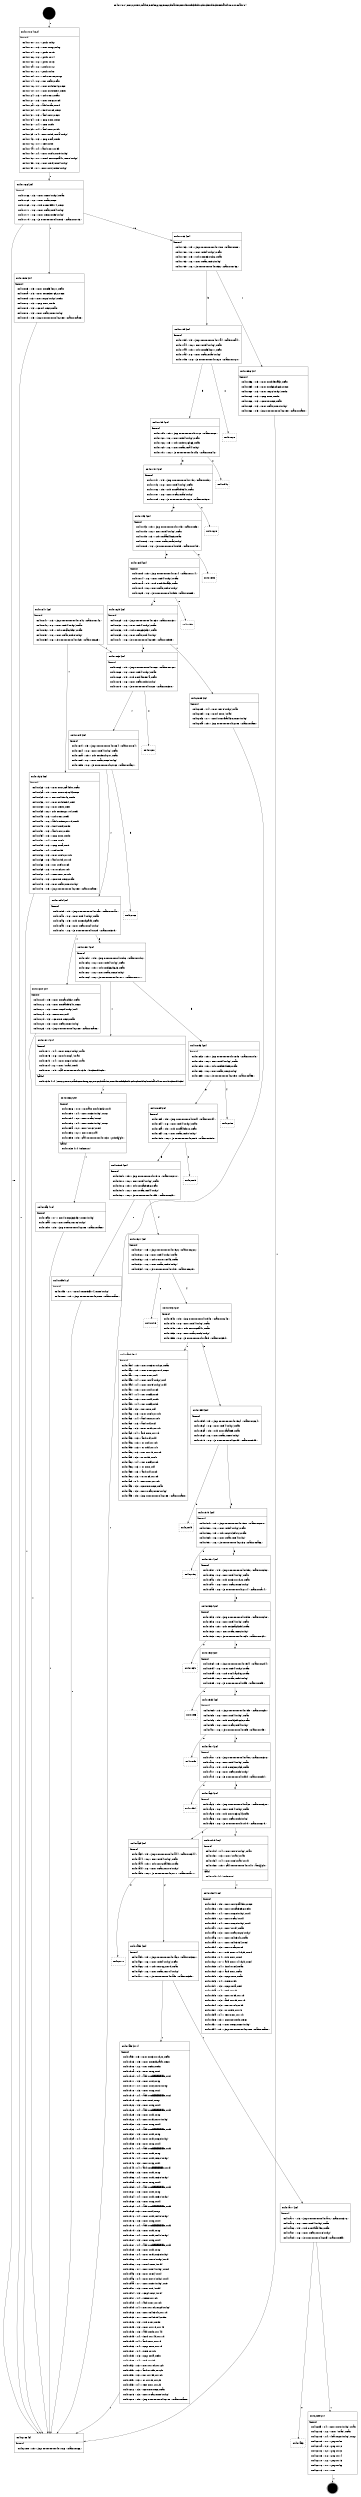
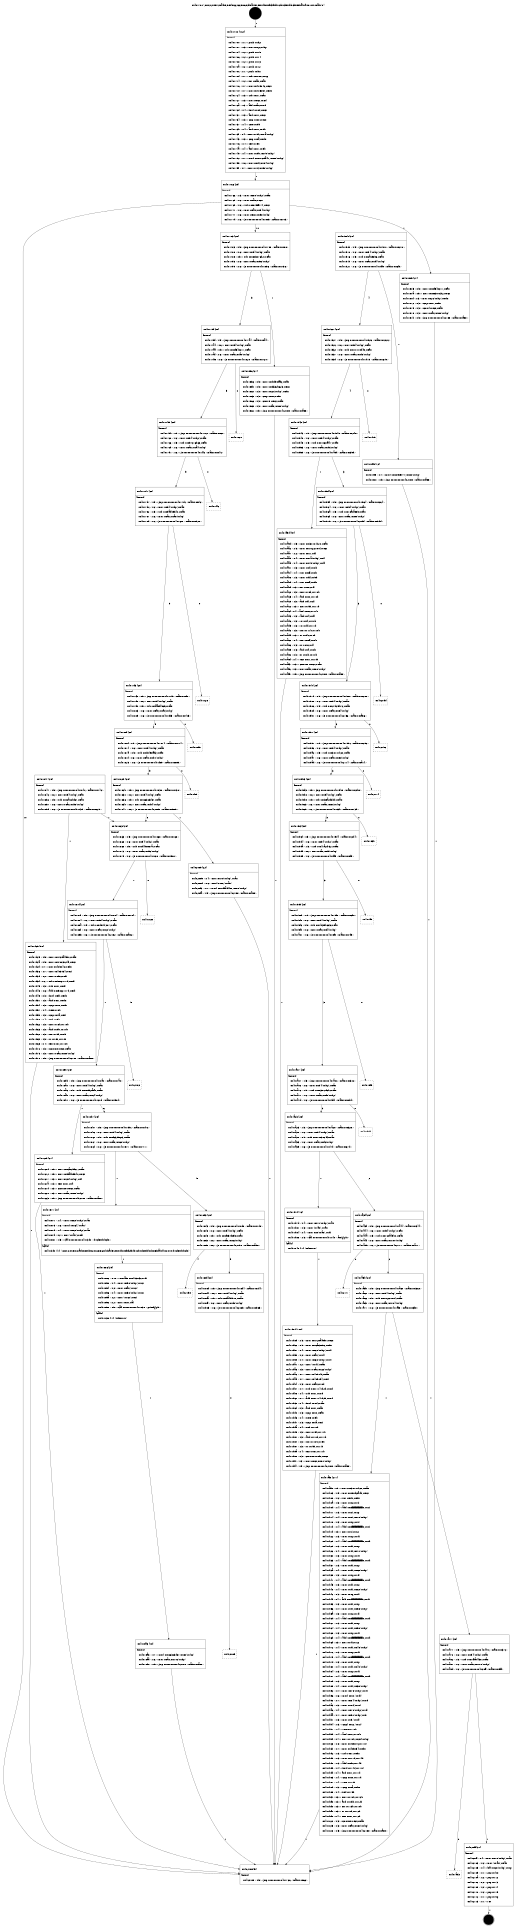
node "0x402114": added
edge "0x4018ef [28]" -> "0x40190b [28]": removed, label "5"
edge "0x401a9d [97]" -> "0x4021ee [5]": added, label "1"
edge "0x401d8d [108]" -> "0x4021ee [5]": added, label "1"
